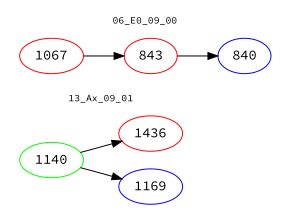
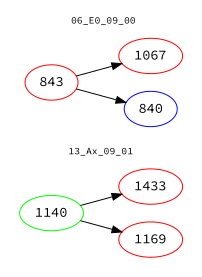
edge "1067" -> "843": reversed
node "1436": label "1436" -> "1433"
node "1169": color blue -> red
